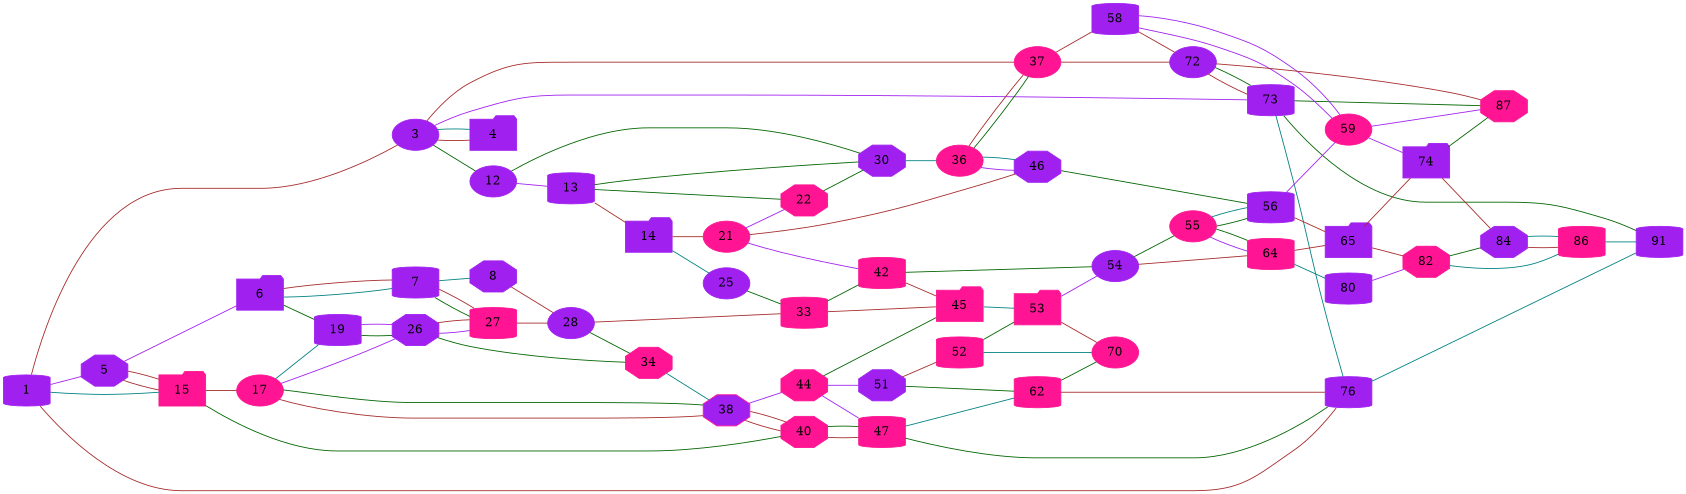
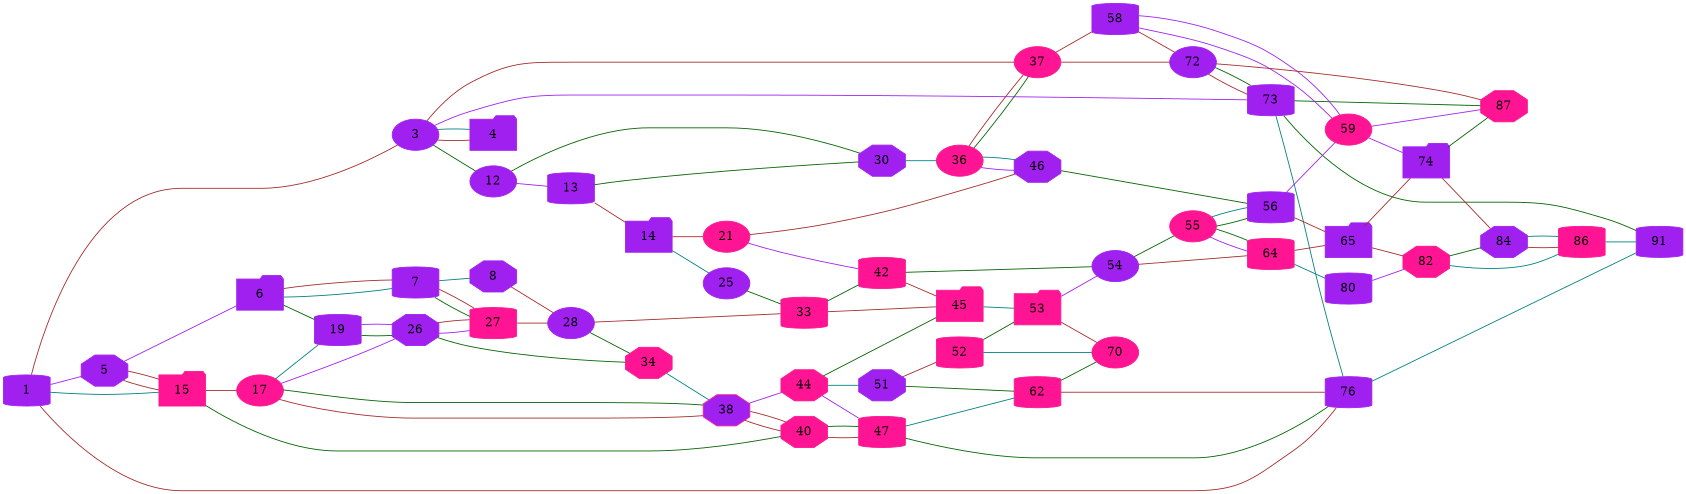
node "22": removed
edge "44" -- "51": color purple -> teal
